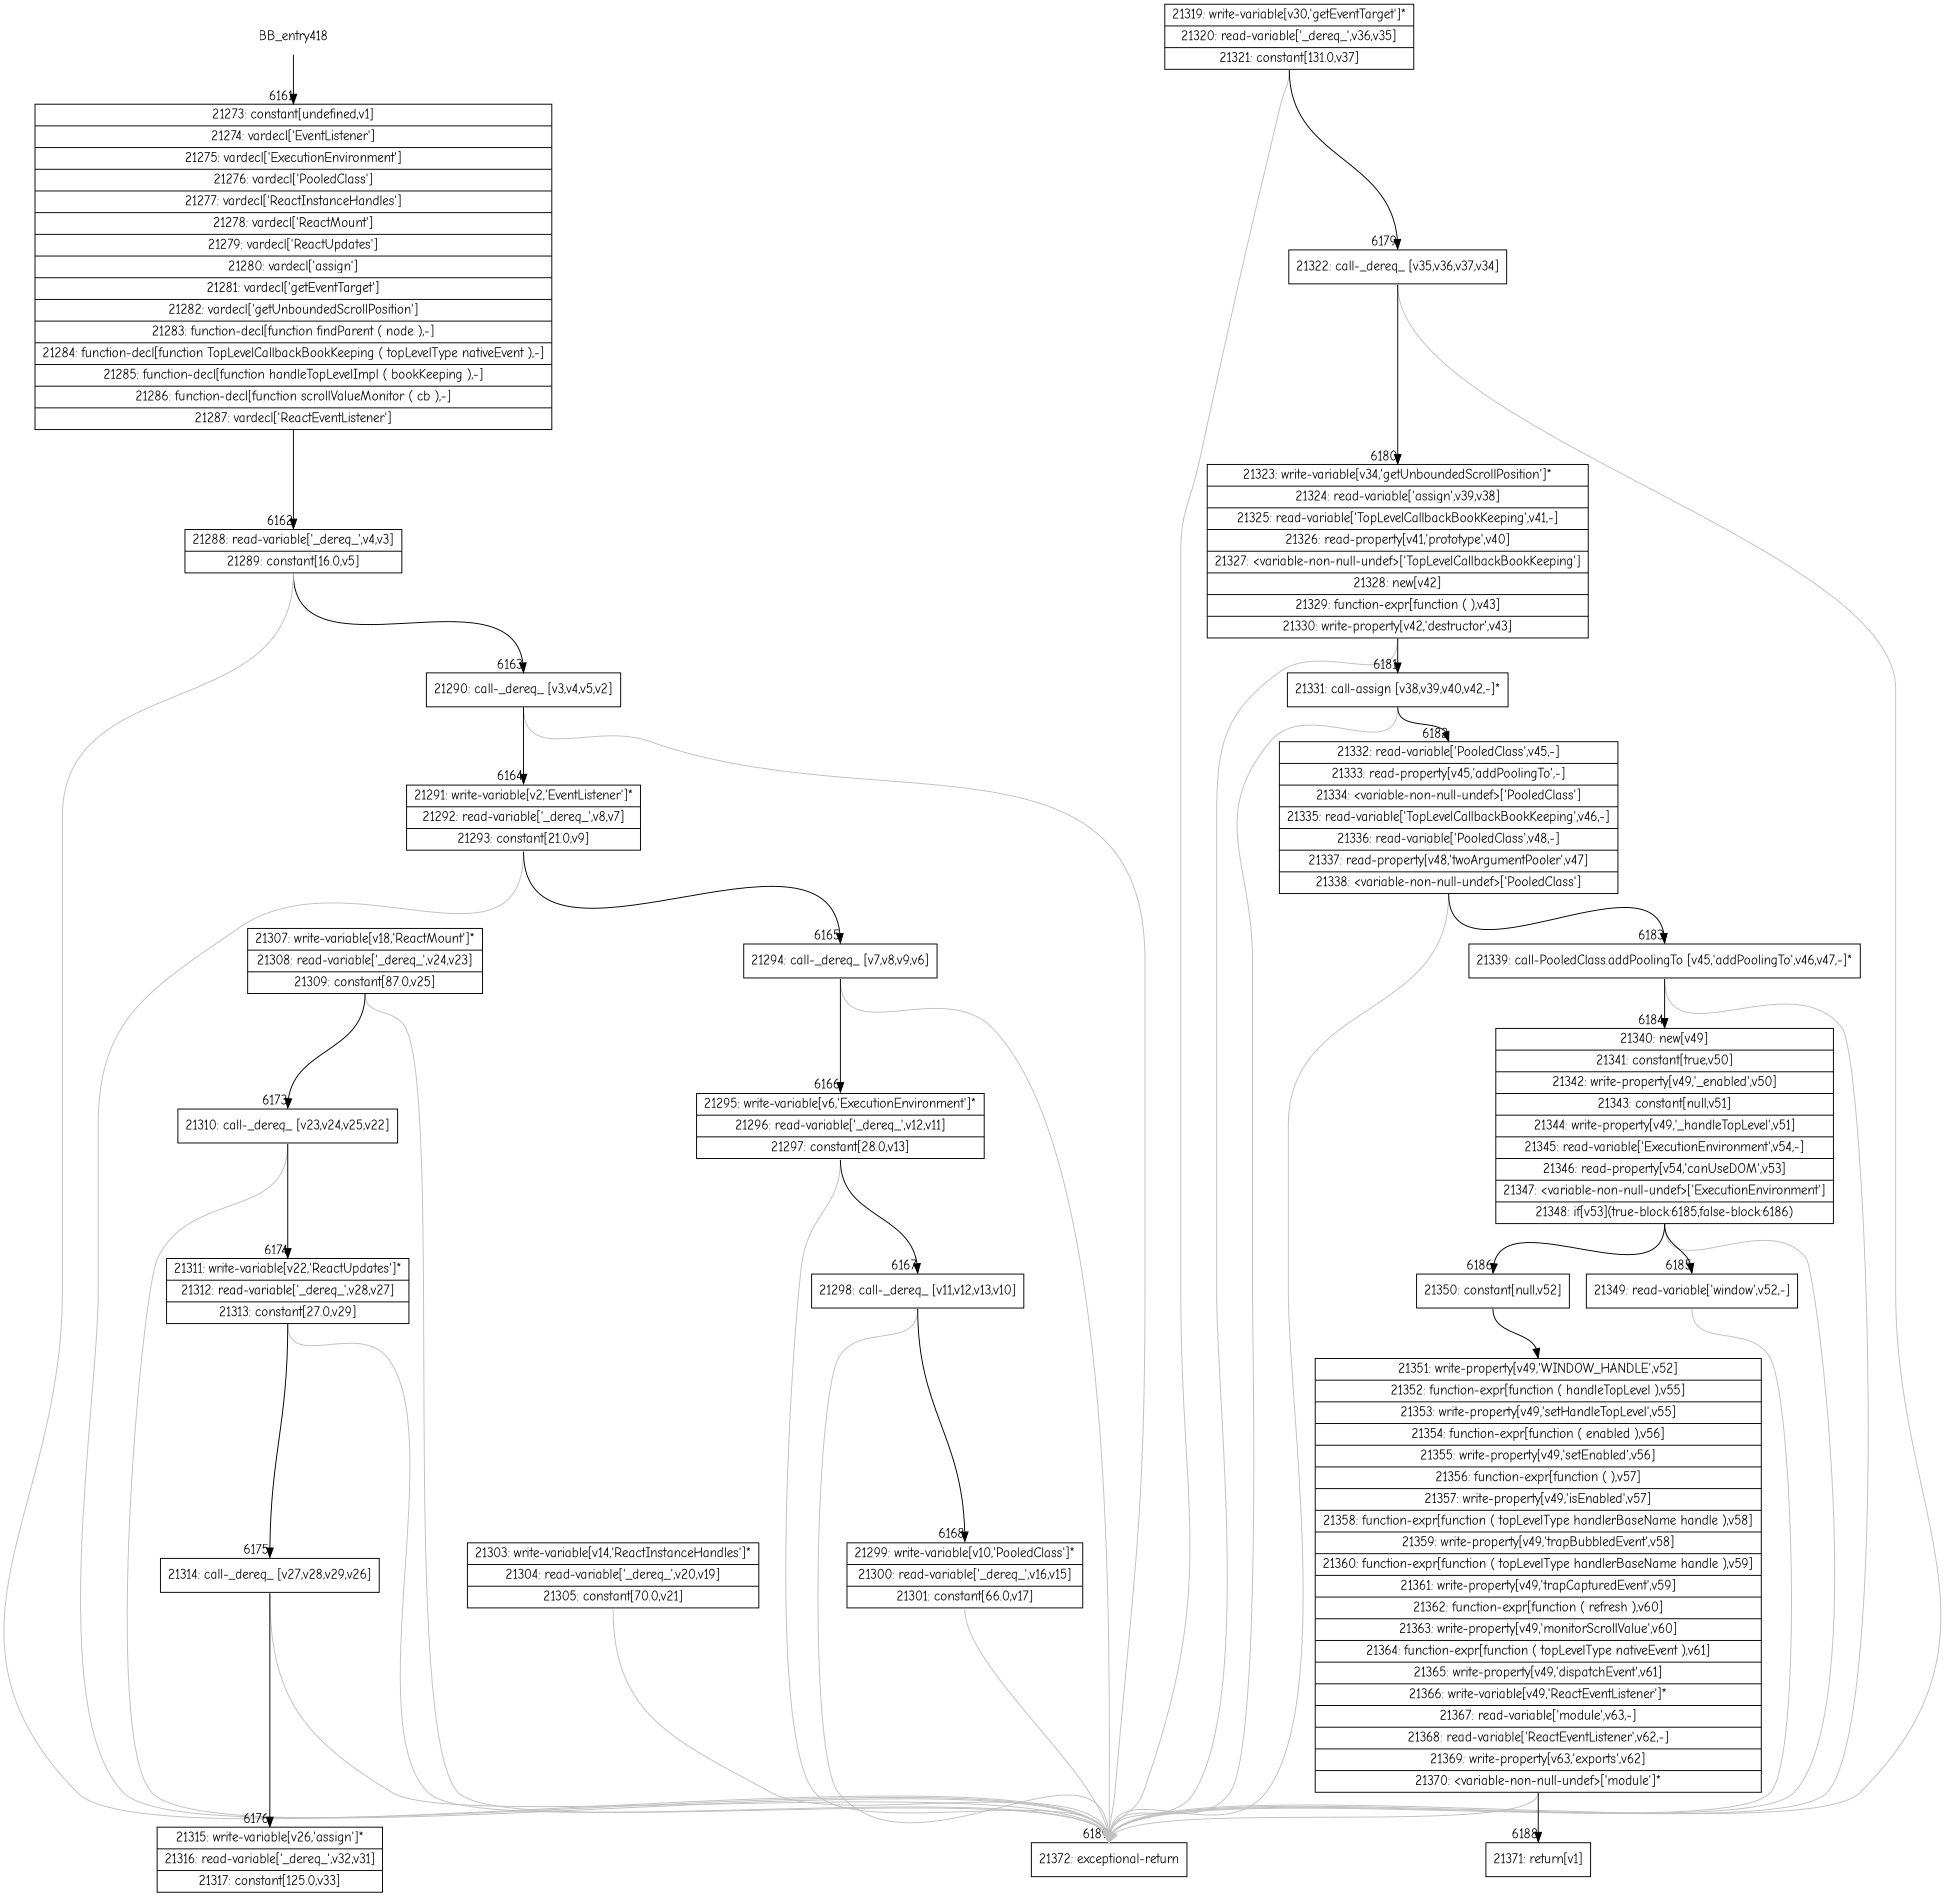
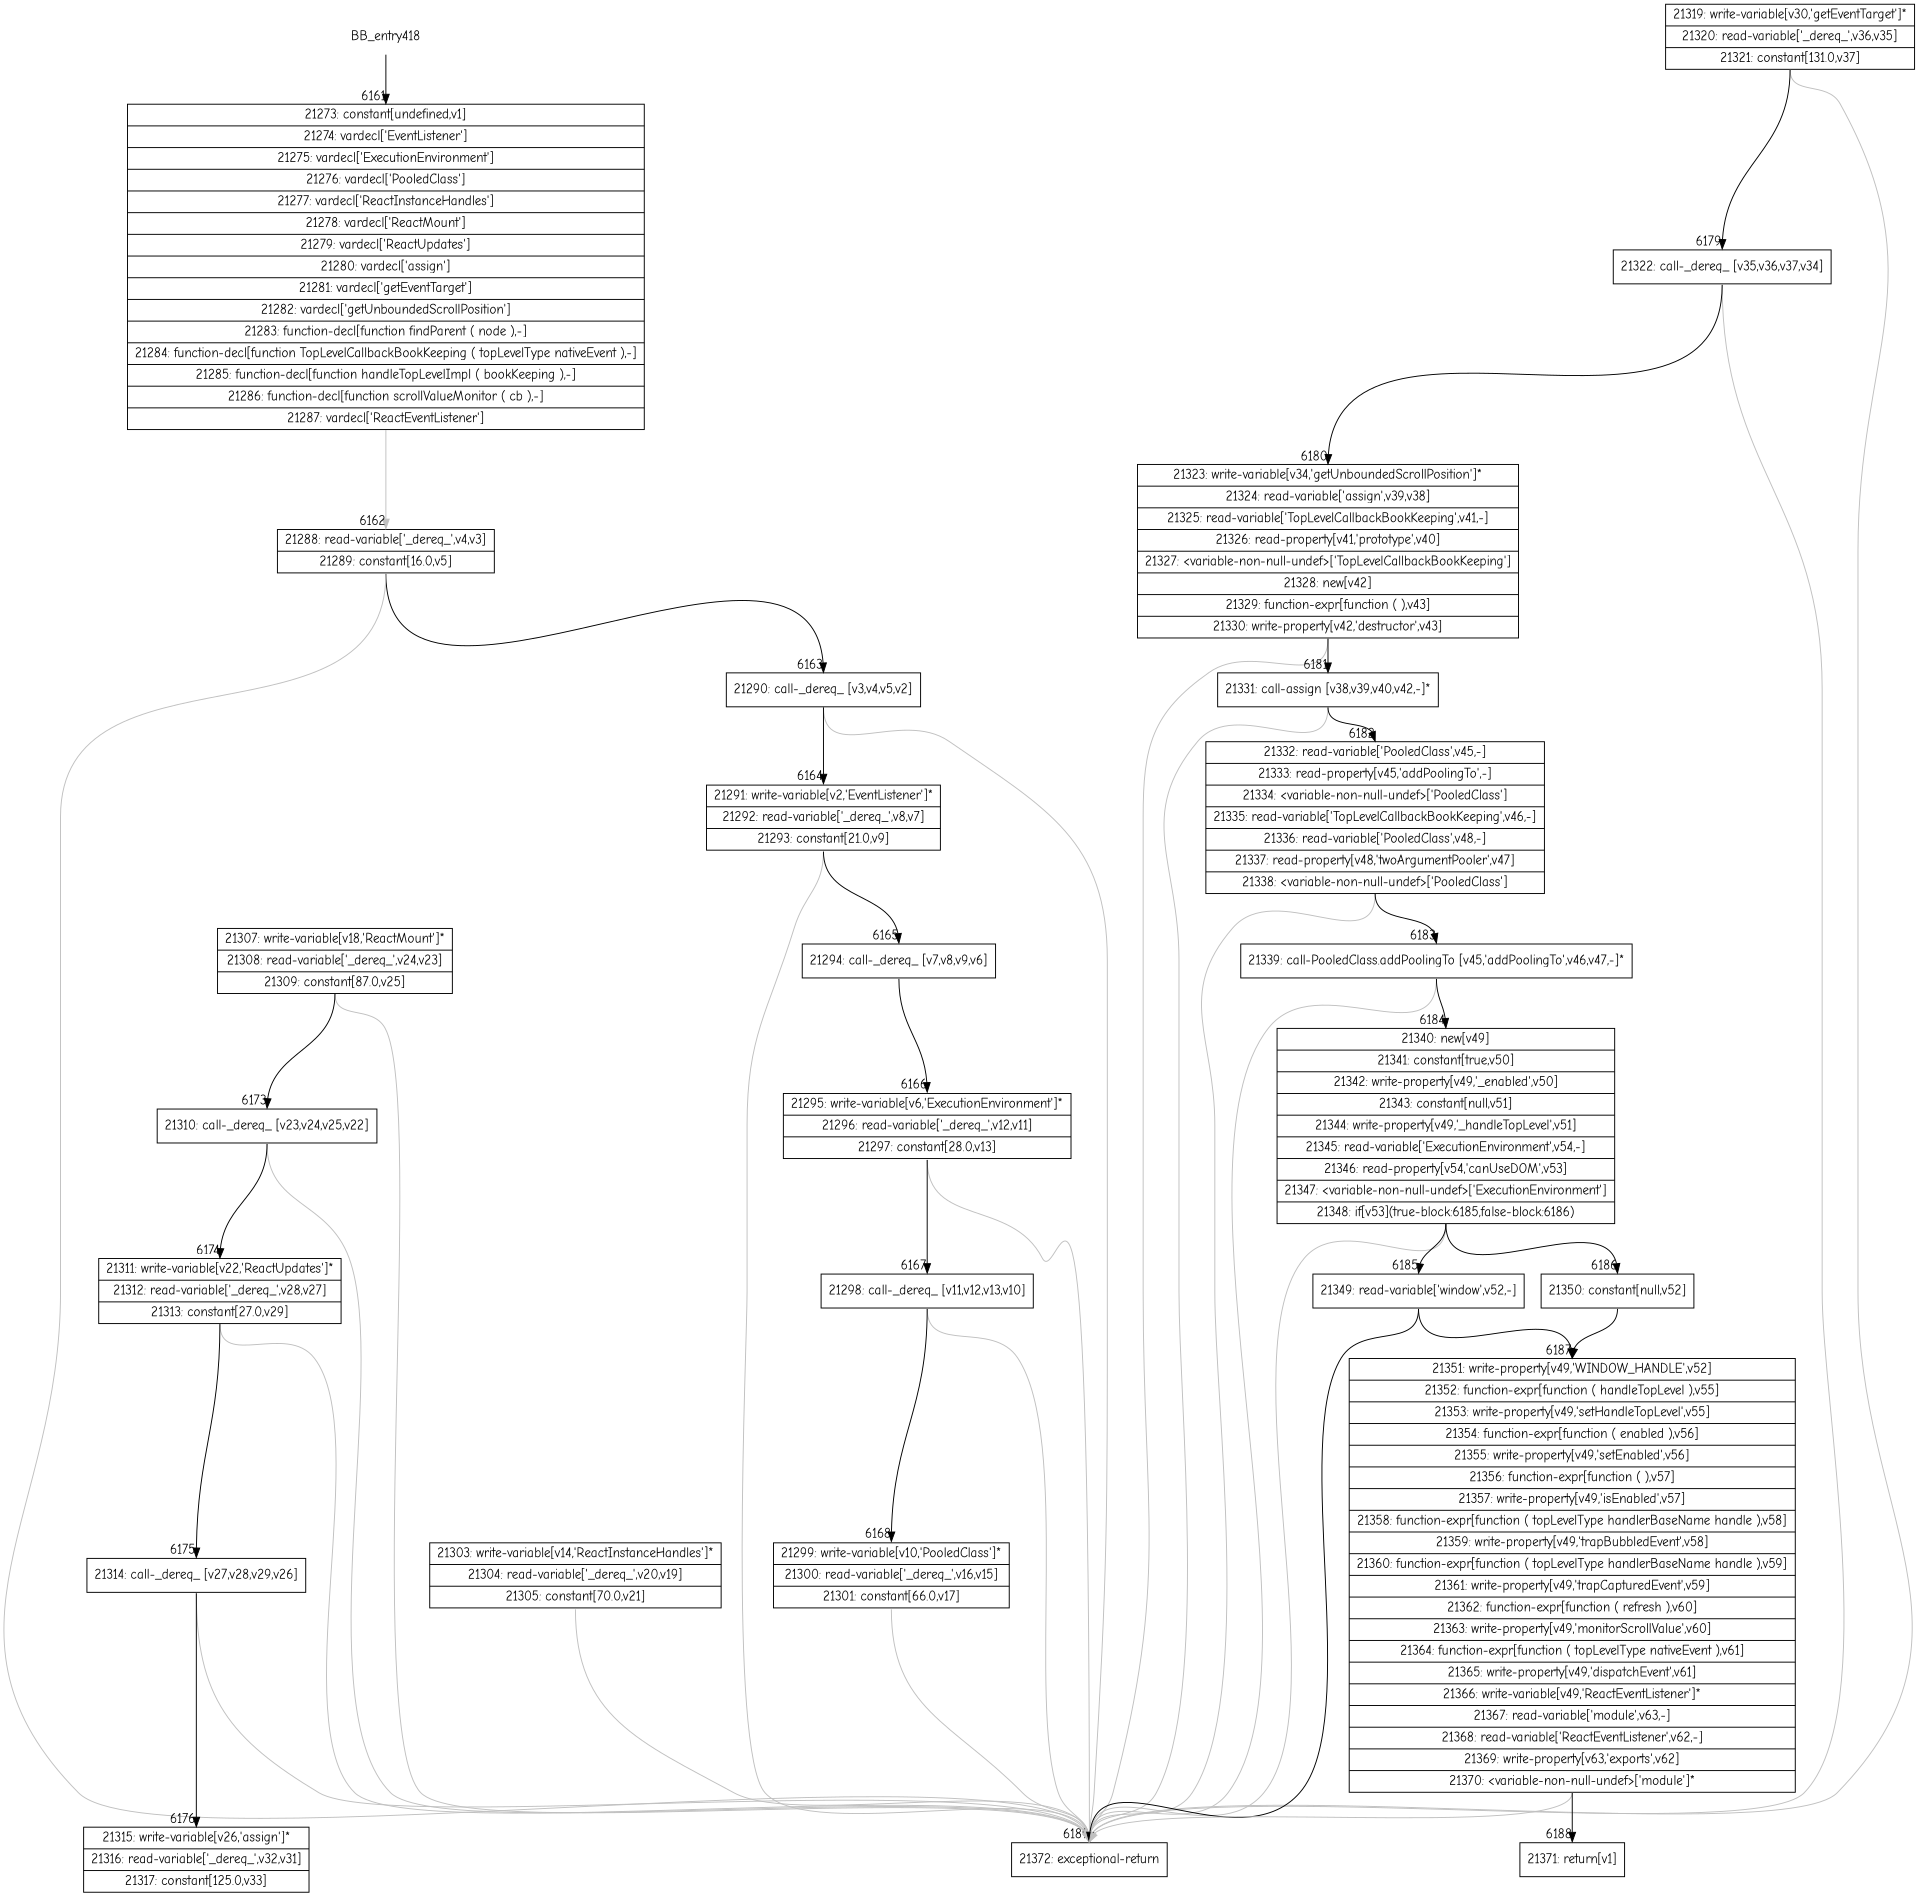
edge "21273: constant[undefined,v1]" -> "21288: read-variable['_dereq_',v4,v3]": color black -> gray
edge "21294: call-_dereq_ [v7,v8,v9,v6]" -> "21372: exceptional-return": removed
edge "21349: read-variable['window',v52,-]" -> "21351: write-property[v49,'WINDOW_HANDLE',v52]": added
edge "21349: read-variable['window',v52,-]" -> "21372: exceptional-return": color gray -> black
